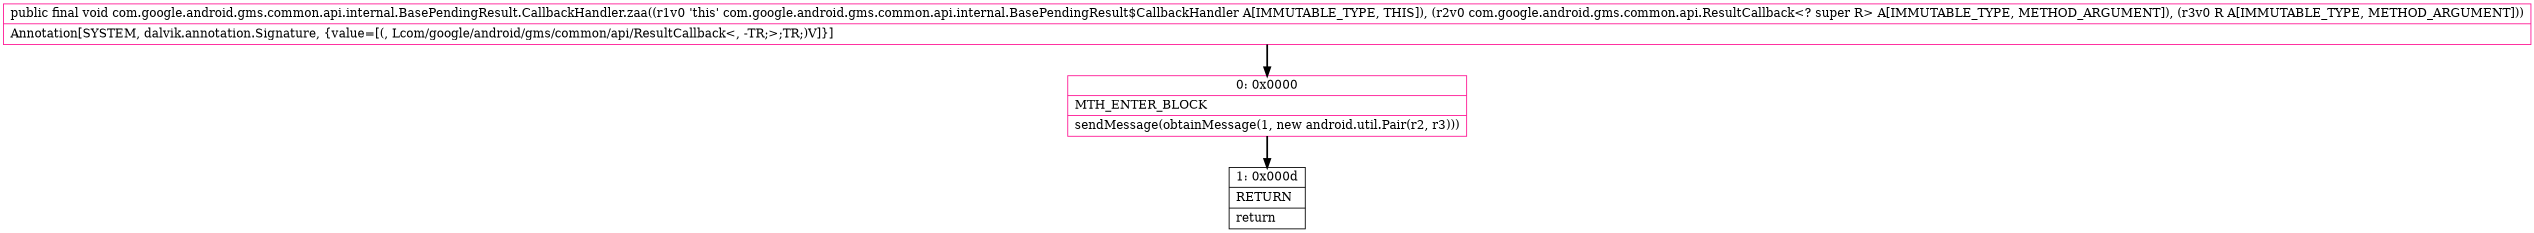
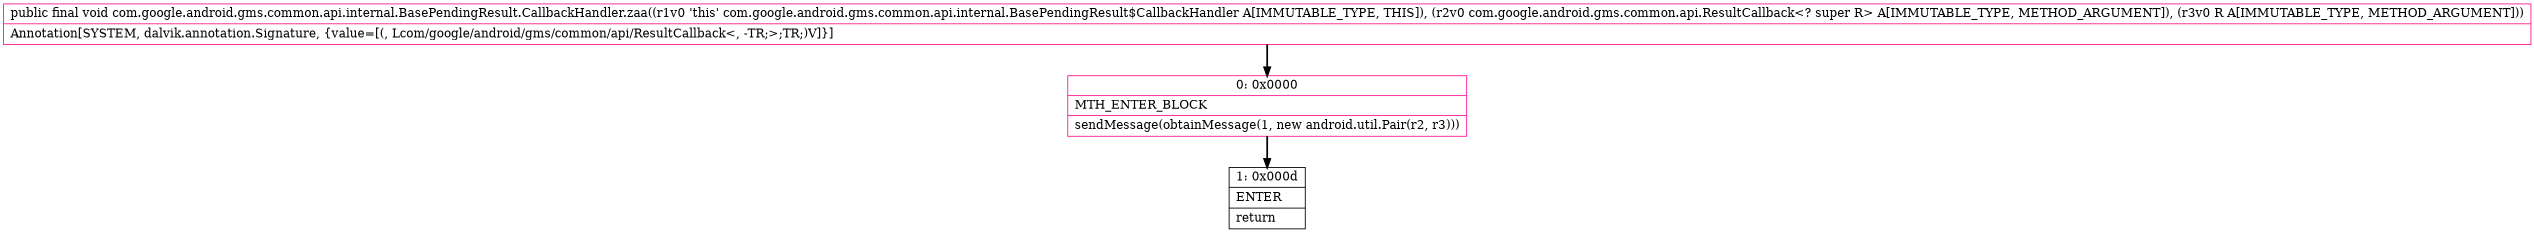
node "1: 0x000d": text "RETURN" -> "ENTER"
